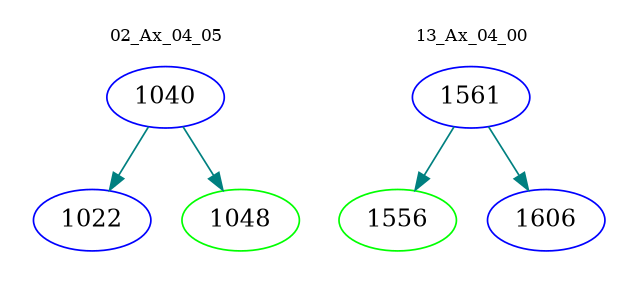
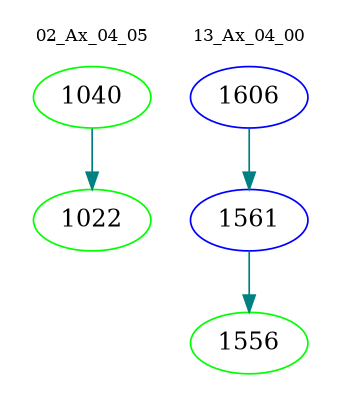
node "1040": color blue -> green
edge "1561" -> "1606": reversed
node "1022": color blue -> green
node "1048": removed
